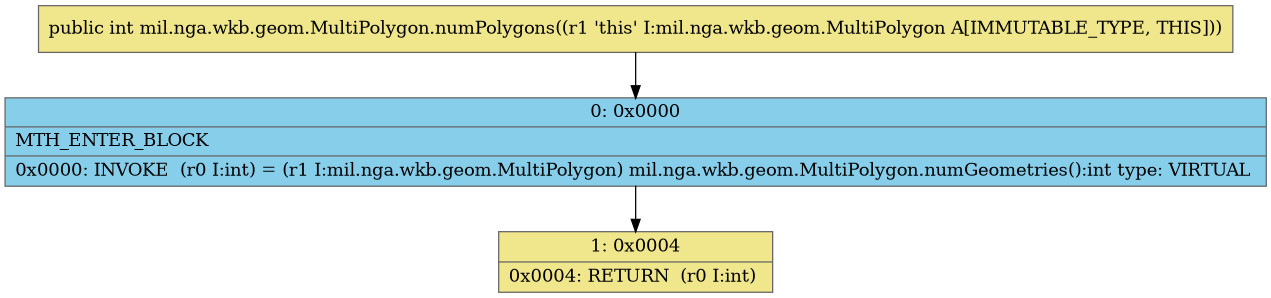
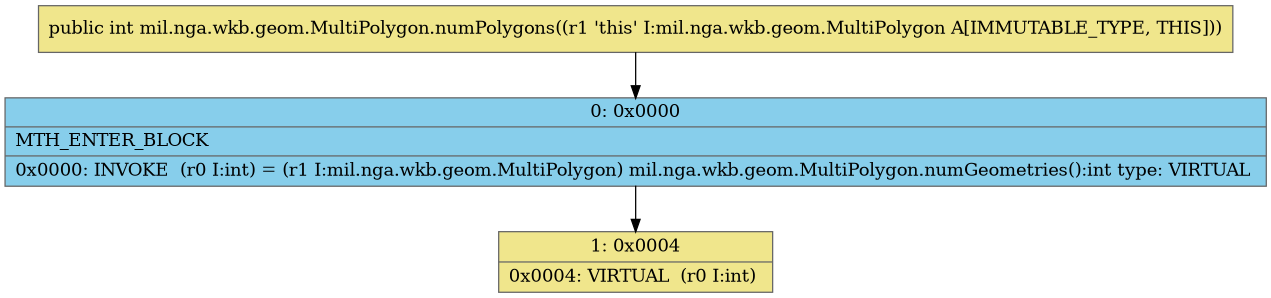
node "1: 0x0004": text "0x0004: RETURN  (r0 I:int)" -> "0x0004: VIRTUAL  (r0 I:int)"
